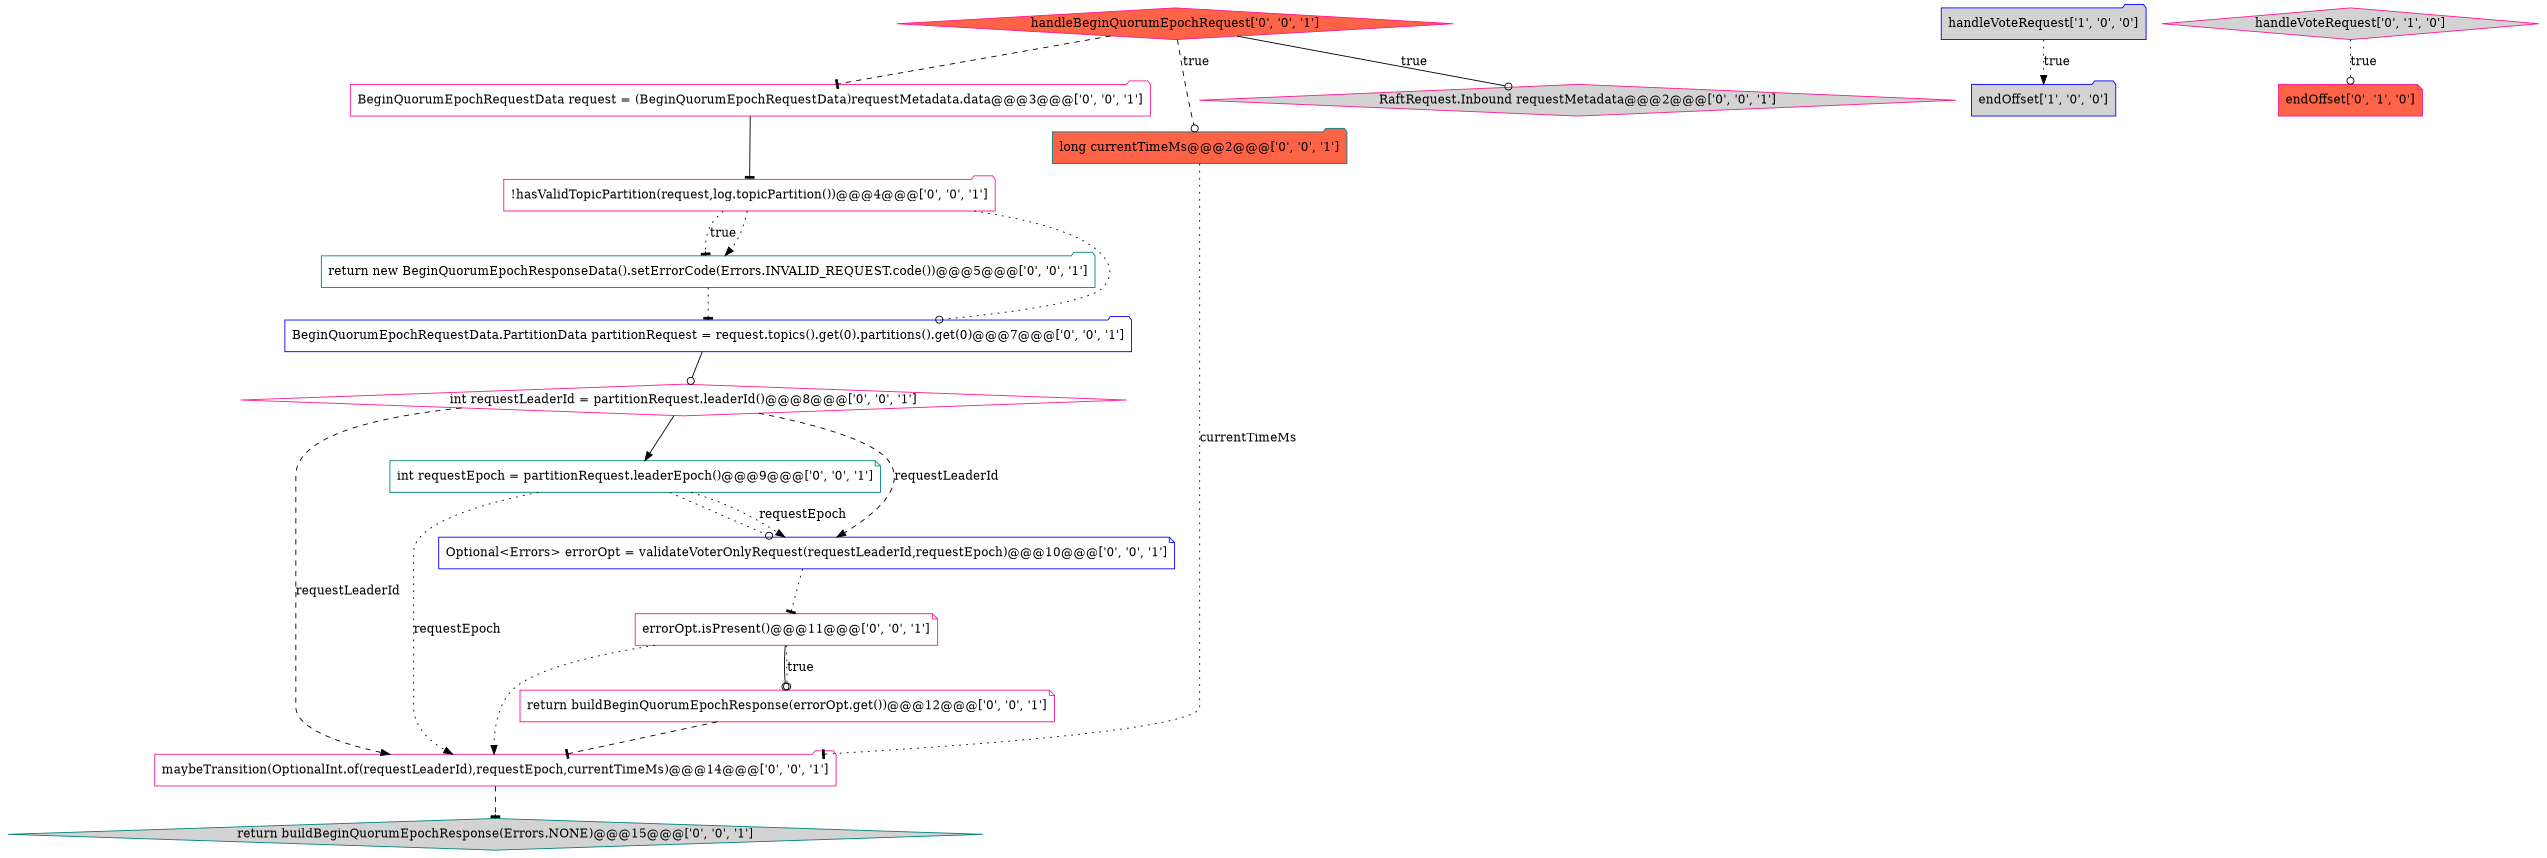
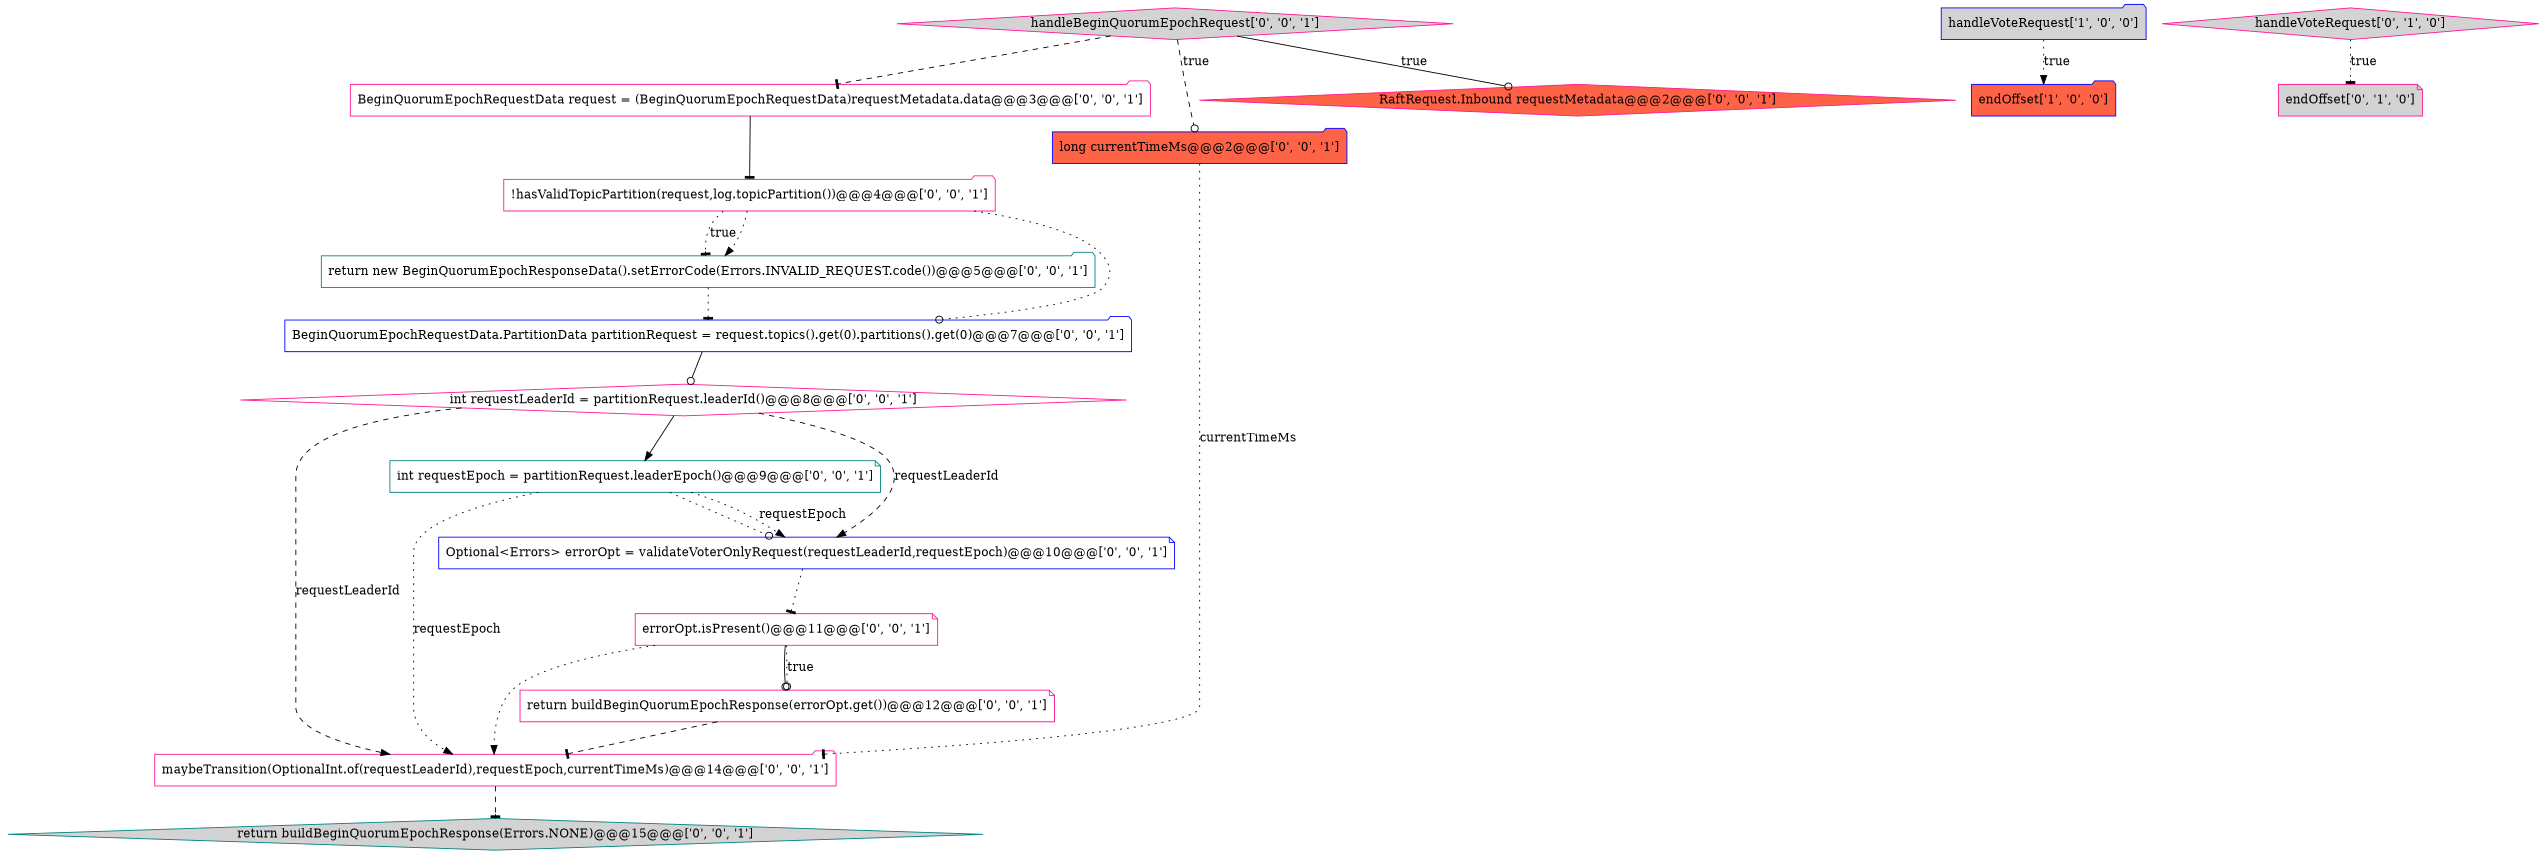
node "handleBeginQuorumEpochRequest['0', '0', '1']": fillcolor tomato -> lightgray
edge "handleVoteRequest['0', '1', '0']" -> "endOffset['0', '1', '0']": arrowhead odot -> tee
node "RaftRequest.Inbound requestMetadata@@@2@@@['0', '0', '1']": fillcolor lightgray -> tomato
node "endOffset['1', '0', '0']": fillcolor lightgray -> tomato
node "endOffset['0', '1', '0']": fillcolor tomato -> lightgray
node "long currentTimeMs@@@2@@@['0', '0', '1']": color teal -> blue
